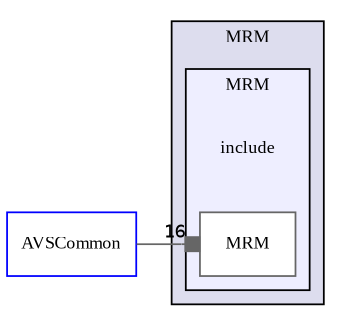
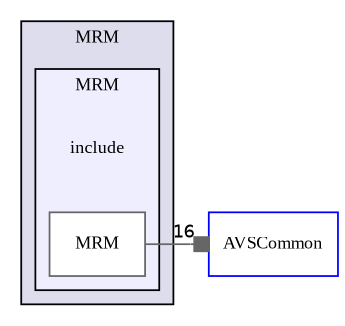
edge "AVSCommon" -> "MRM": reversed
